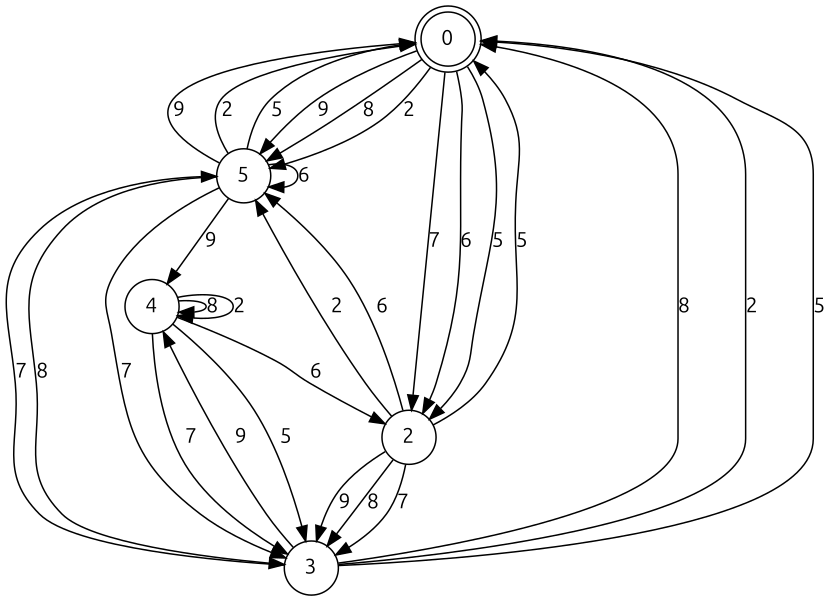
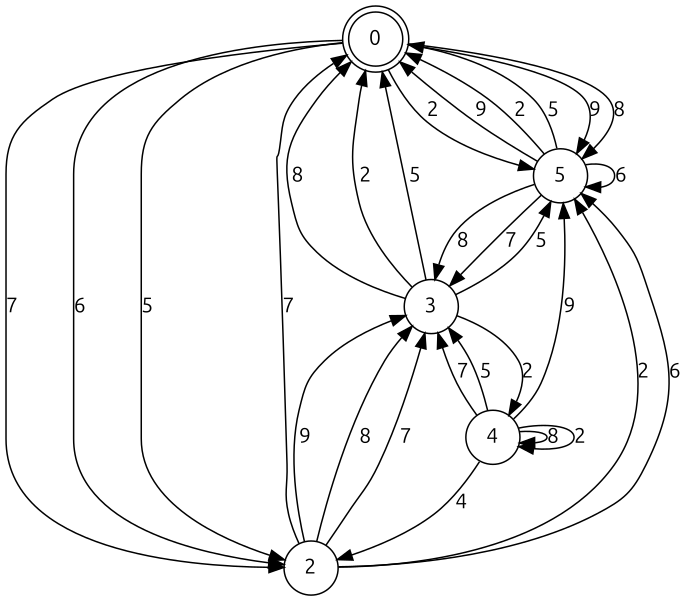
edge "5" -> "4": reversed
edge "2" -> "0": label "5" -> "7"
edge "3" -> "5": label "7" -> "5"
edge "4" -> "2": label "6" -> "4"
edge "3" -> "4": label "9" -> "2"
